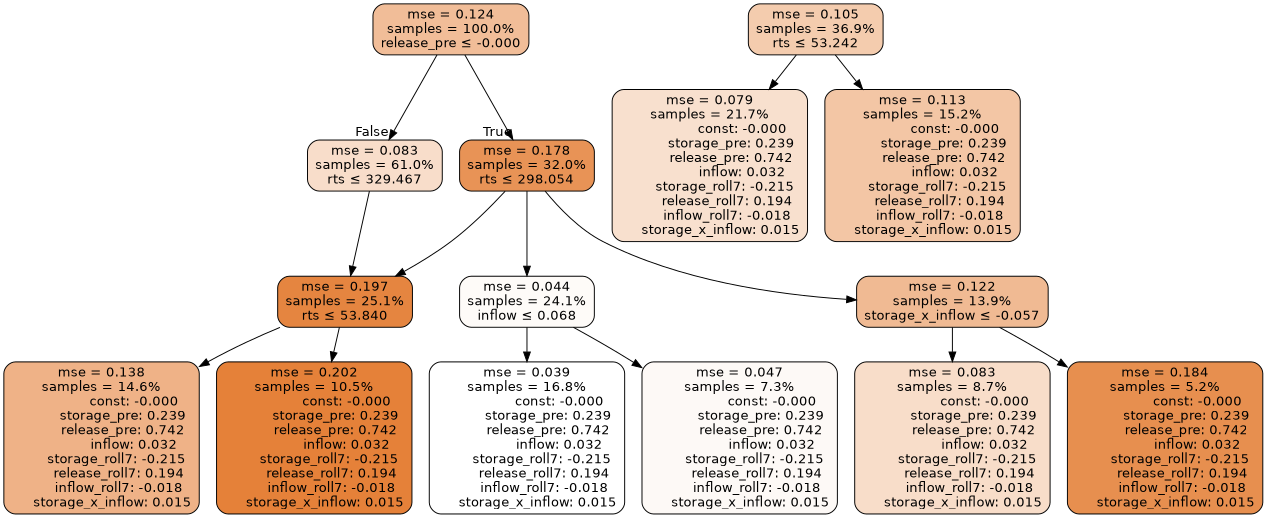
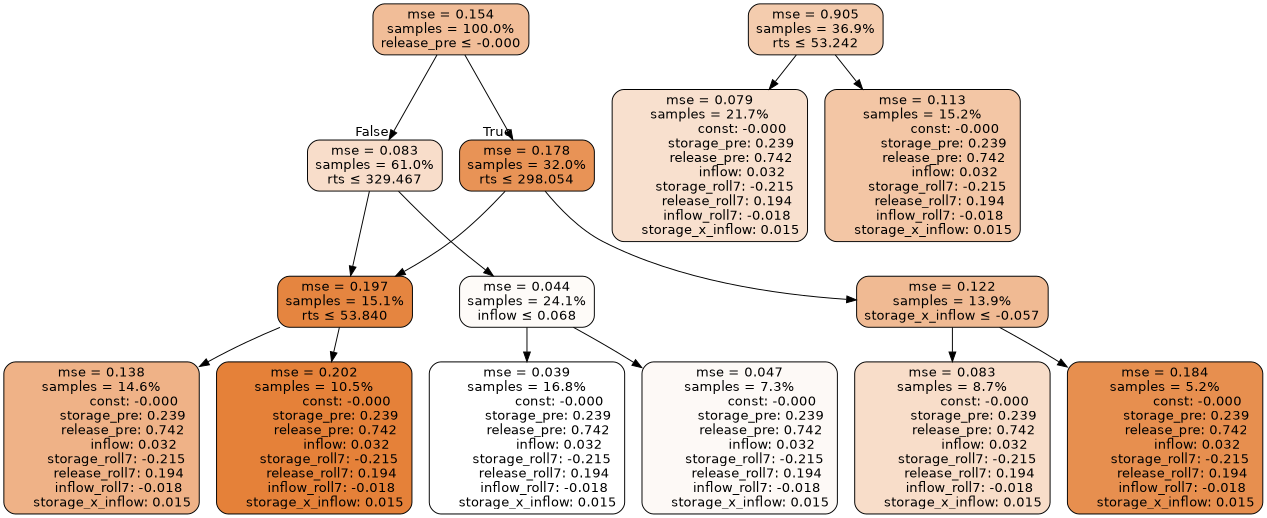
node "mse = 0.124 samples = 100.0% release_pre ≤ -0.000": label "mse = 0.124 samples = 100.0% release_pre ≤ -0.000" -> "mse = 0.154 samples = 100.0% release_pre ≤ -0.000"
node "mse = 0.105 samples = 36.9% rts ≤ 53.242": label "mse = 0.105 samples = 36.9% rts ≤ 53.242" -> "mse = 0.905 samples = 36.9% rts ≤ 53.242"
edge "mse = 0.178 samples = 32.0% rts ≤ 298.054" -> "mse = 0.044 samples = 24.1% inflow ≤ 0.068": now "mse = 0.083 samples = 61.0% rts ≤ 329.467" -> "mse = 0.044 samples = 24.1% inflow ≤ 0.068"
node "mse = 0.197 samples = 25.1% rts ≤ 53.840": label "mse = 0.197 samples = 25.1% rts ≤ 53.840" -> "mse = 0.197 samples = 15.1% rts ≤ 53.840"
